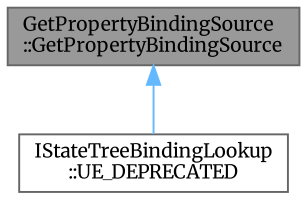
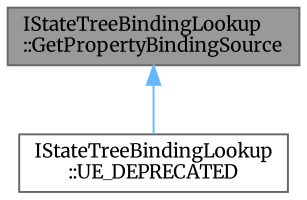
node "GetPropertyBindingSource ::GetPropertyBindingSource": label "GetPropertyBindingSource ::GetPropertyBindingSource" -> "IStateTreeBindingLookup ::GetPropertyBindingSource"
